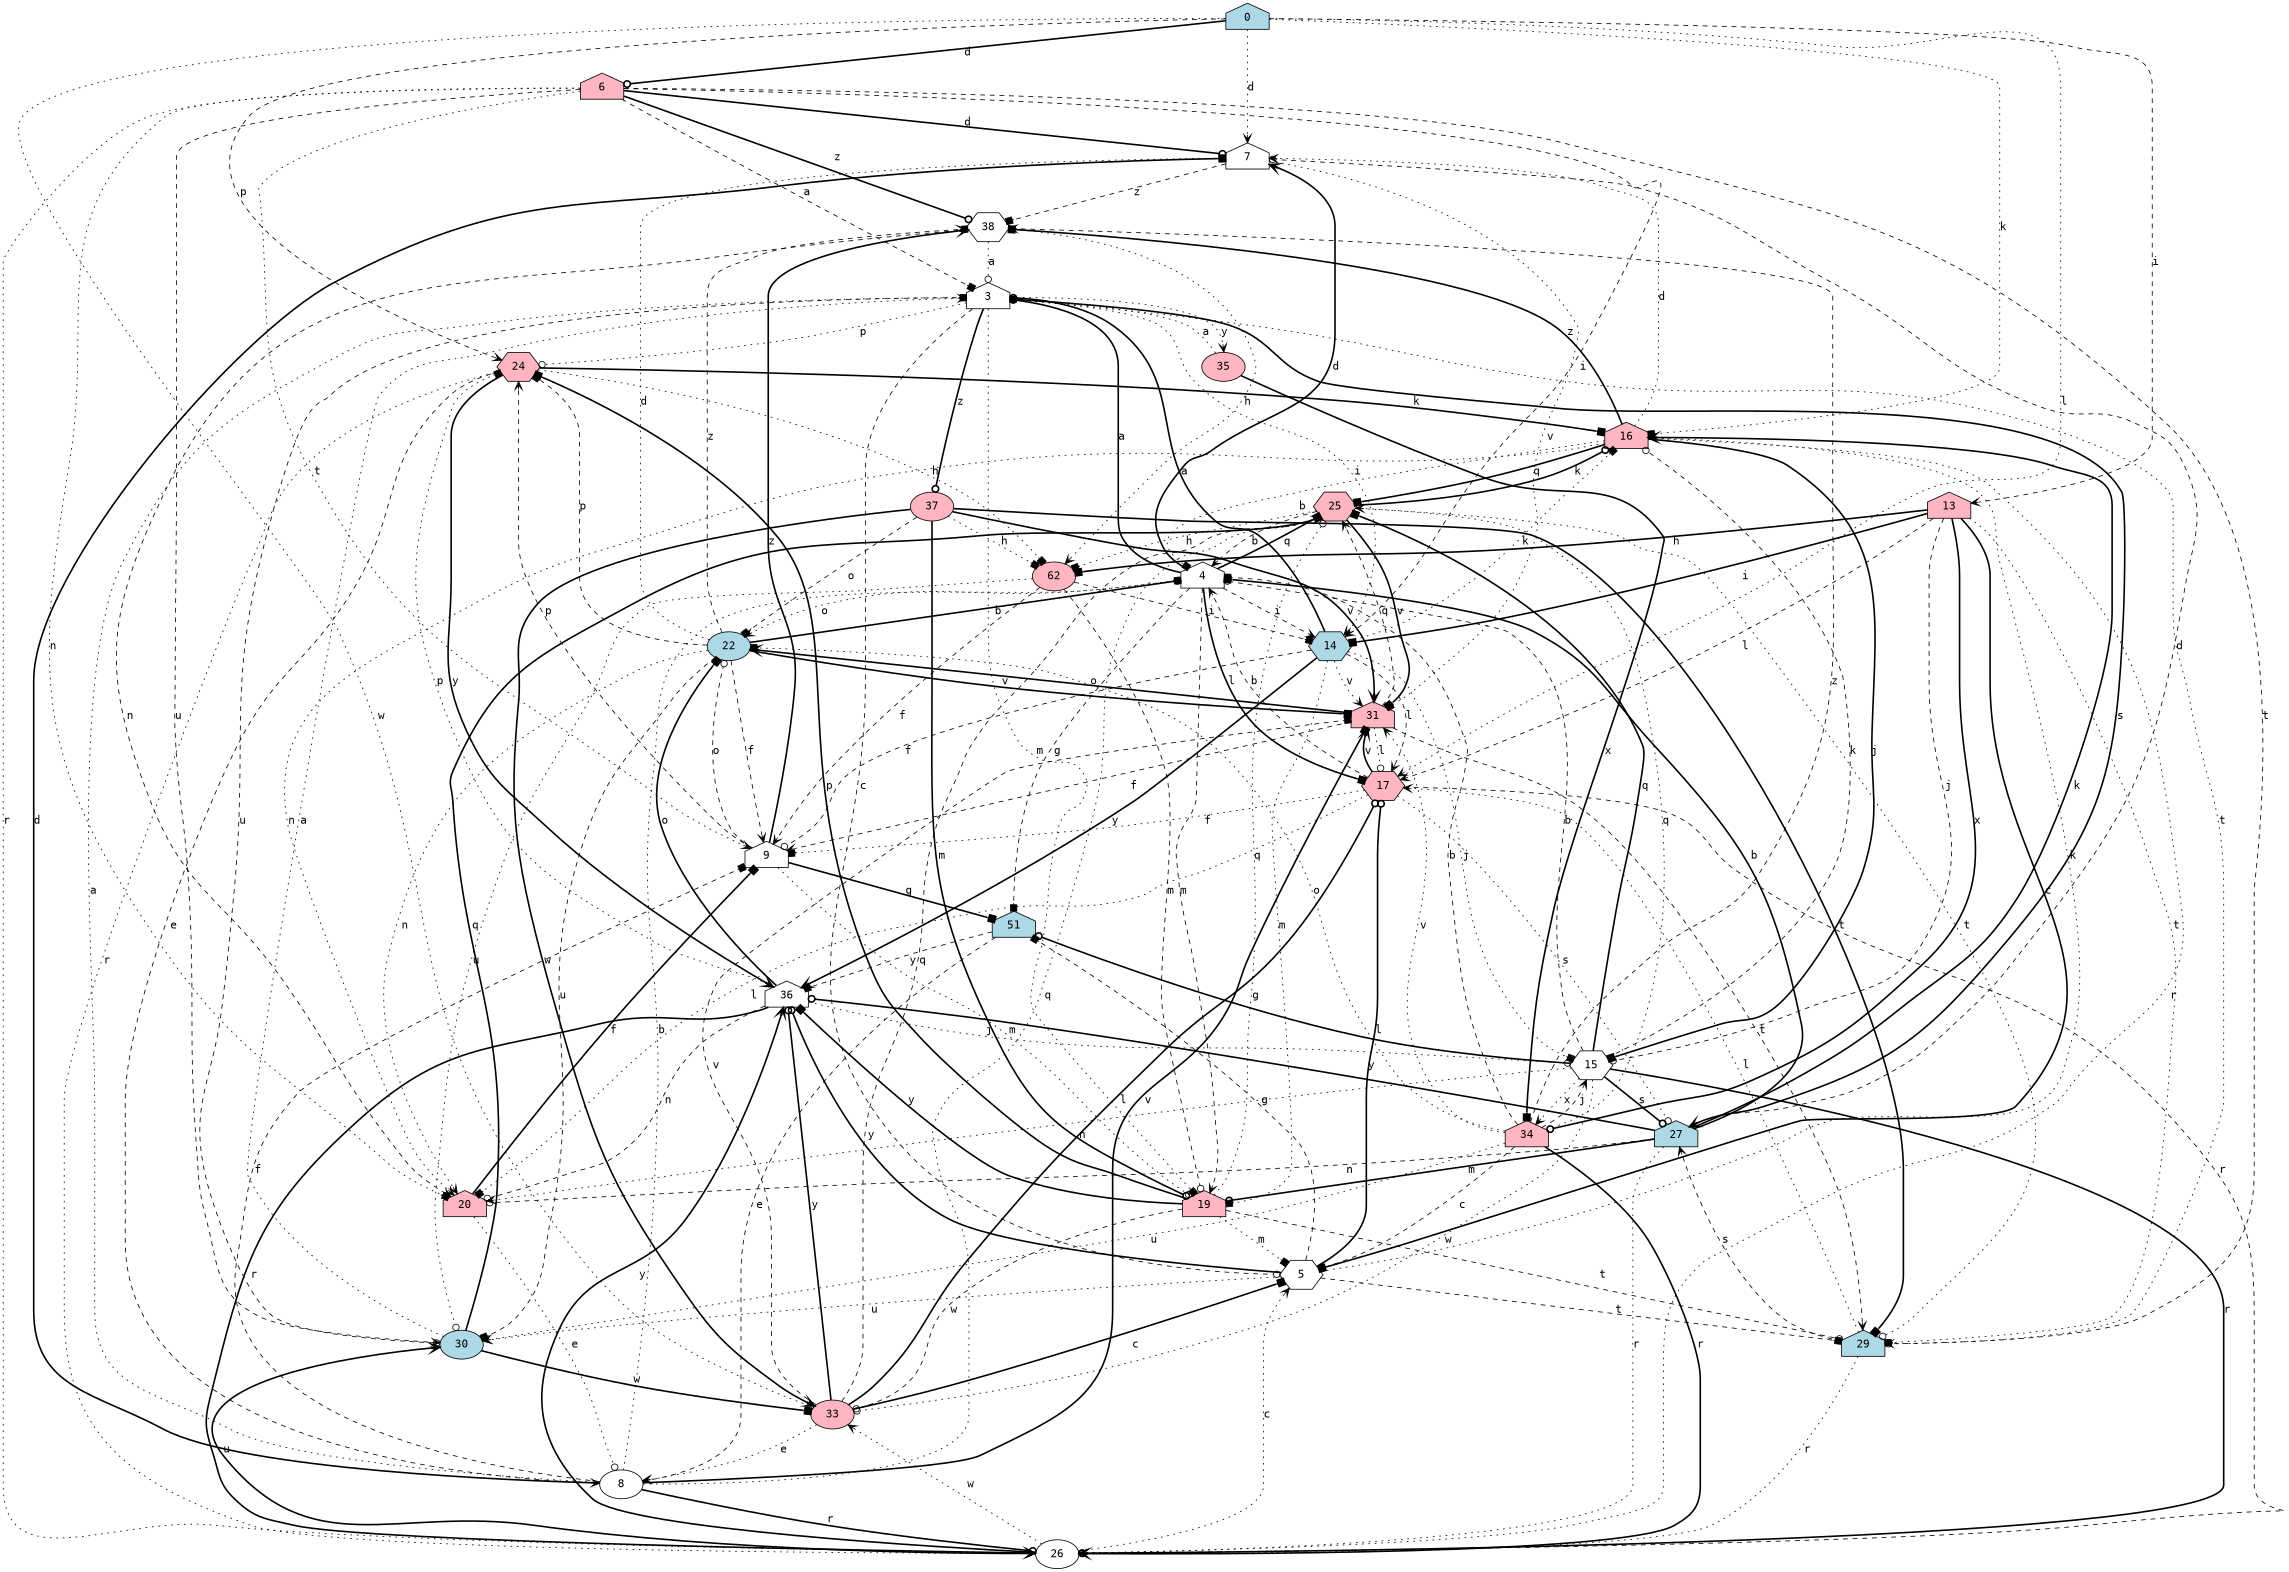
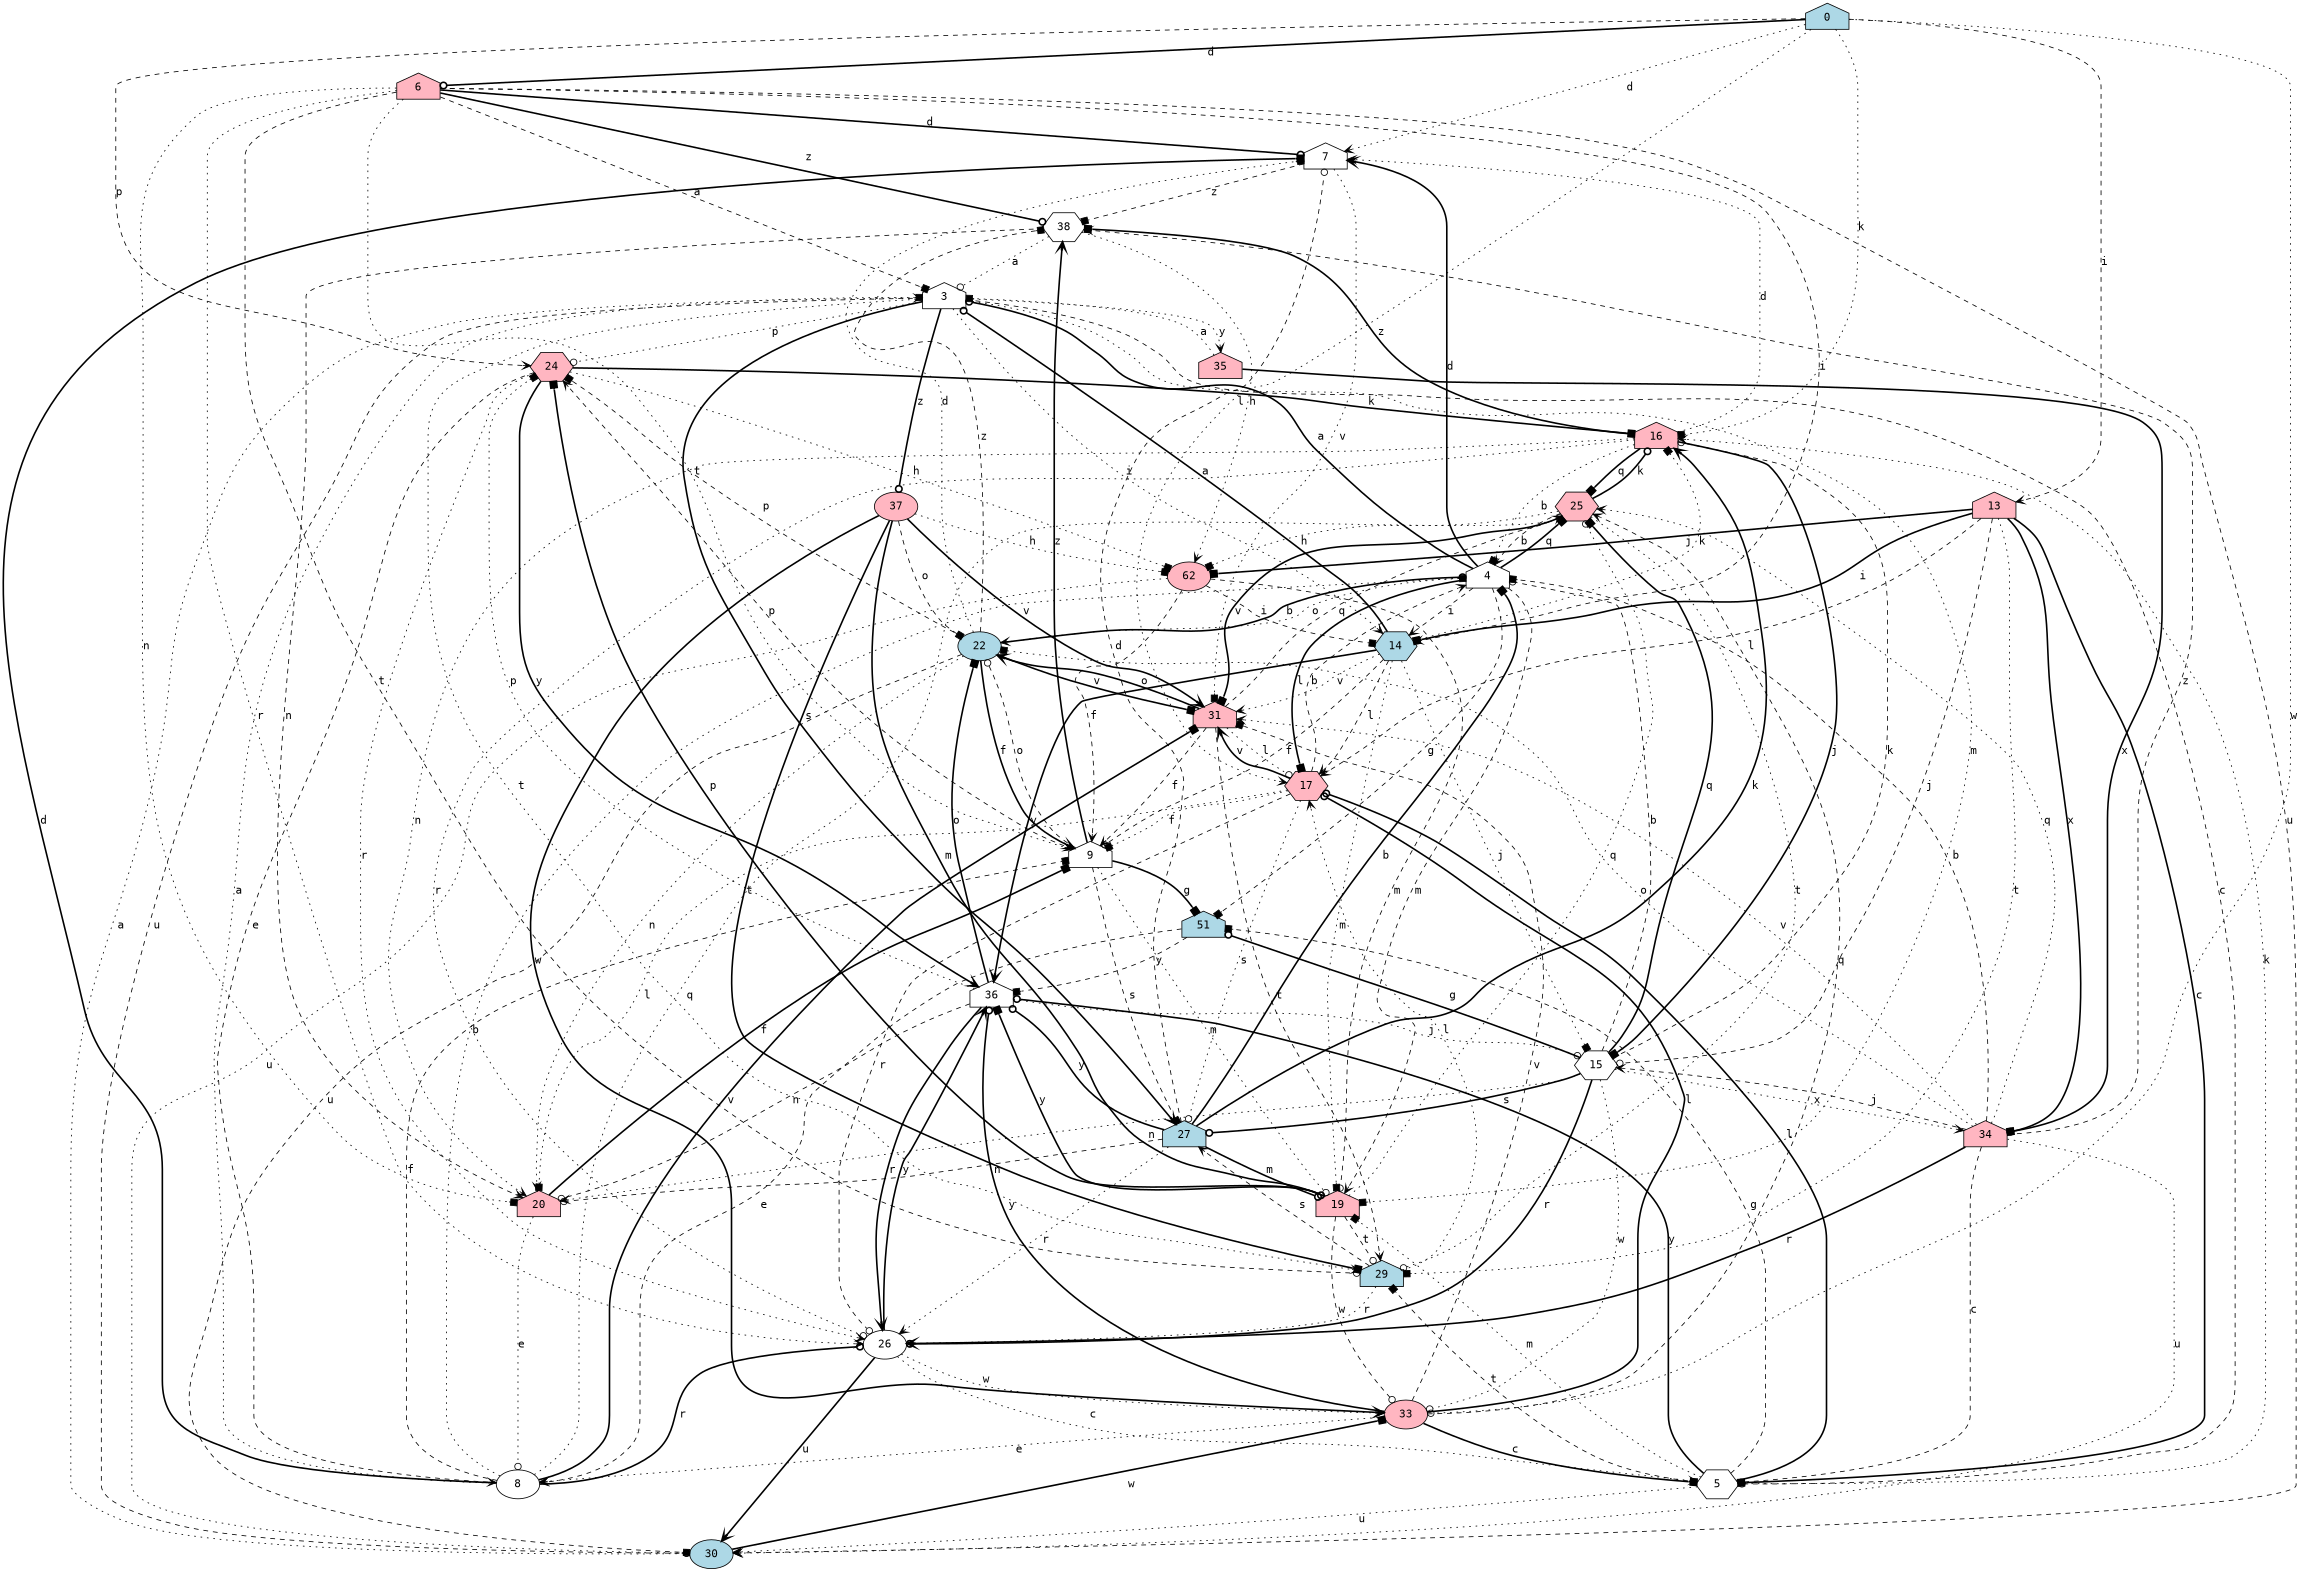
node "35": shape ellipse -> house
edge "13" -> "62": label "h" -> "j"
edge "30" -> "25": removed, label "q"
edge "22" -> "9": style dashed -> bold
edge "9" -> "27": added, label "s"
edge "19" -> "5": reversed
